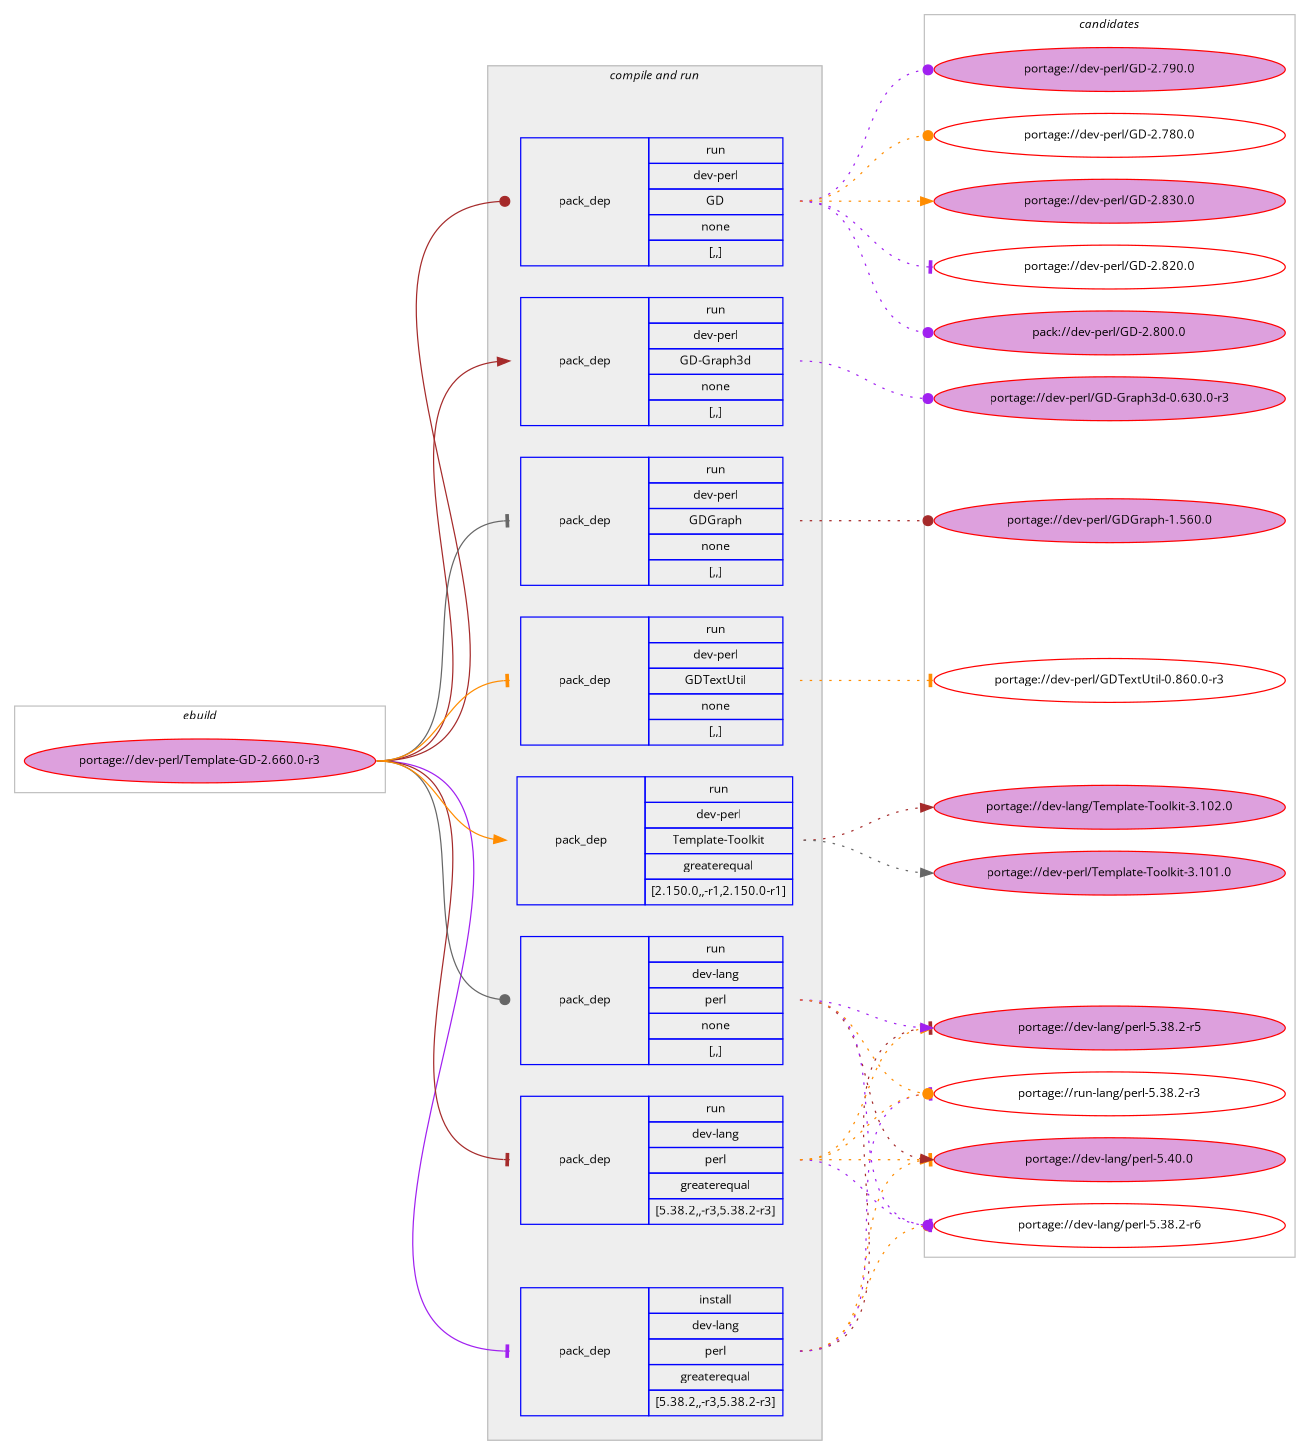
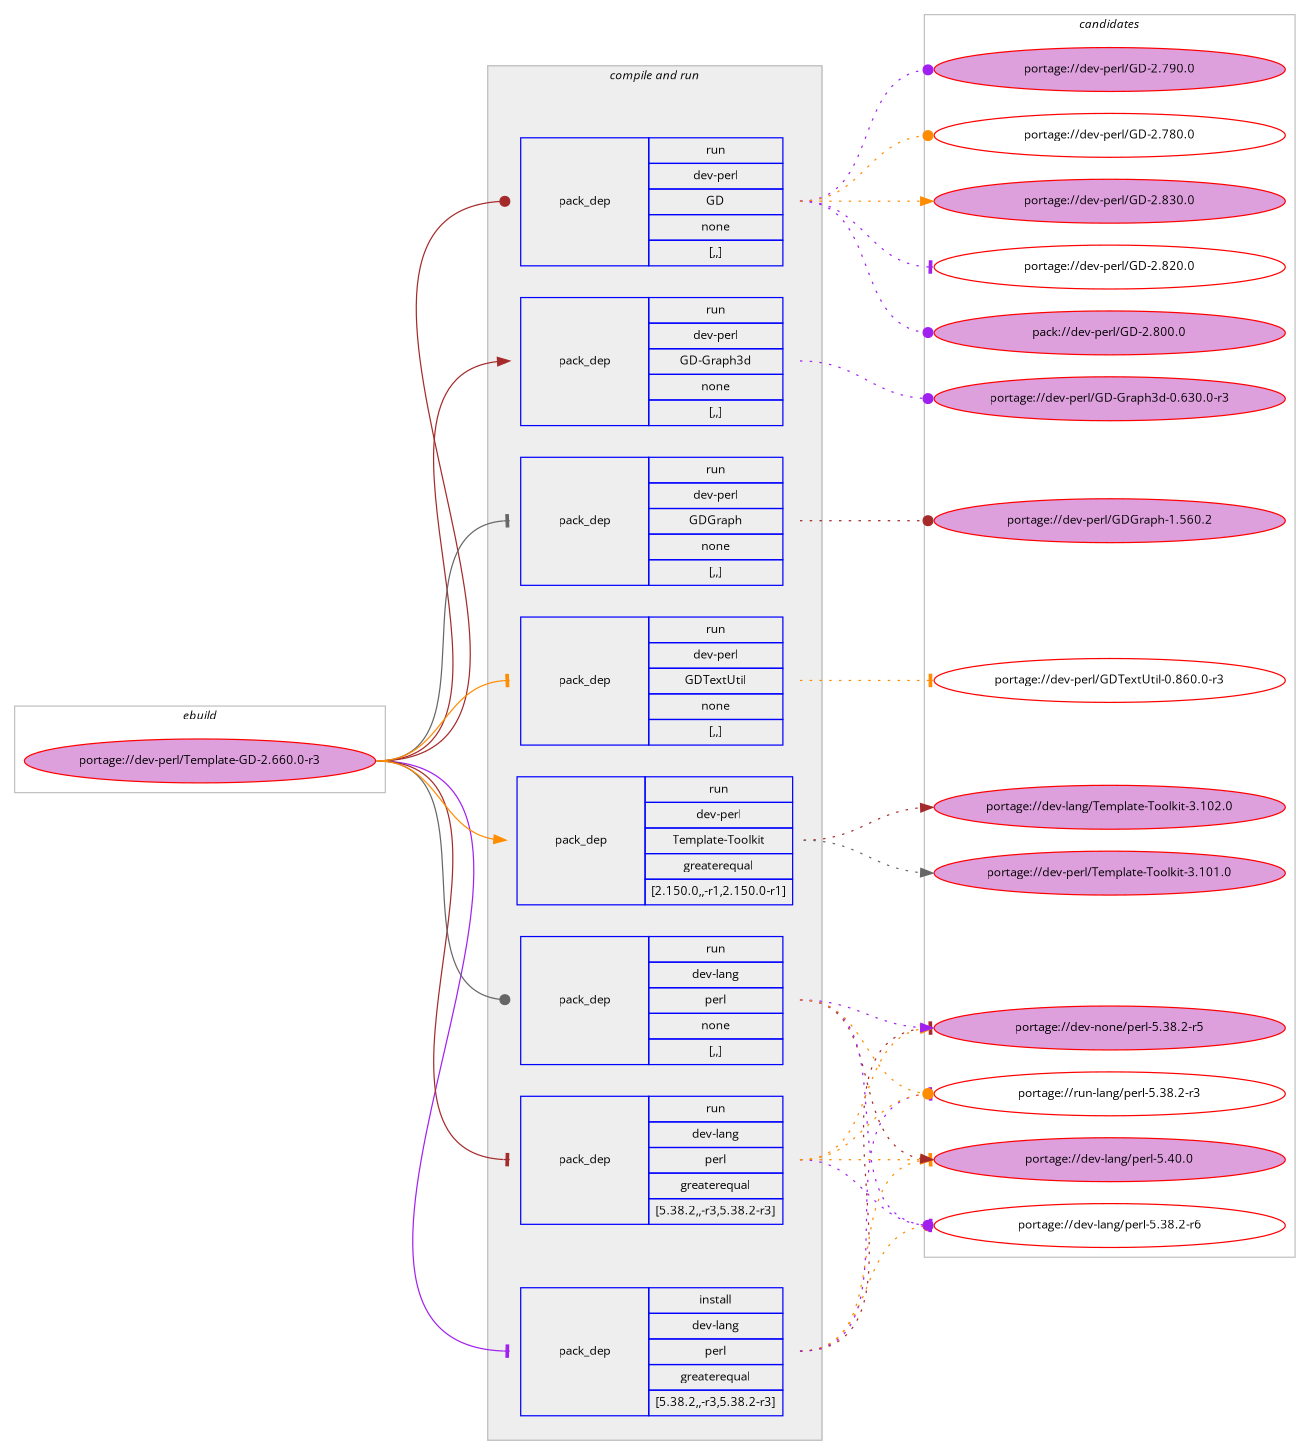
node "portage://dev-perl/GDGraph-1.560.0": label "portage://dev-perl/GDGraph-1.560.0" -> "portage://dev-perl/GDGraph-1.560.2"
node "portage://dev-lang/perl-5.38.2-r5": label "portage://dev-lang/perl-5.38.2-r5" -> "portage://dev-none/perl-5.38.2-r5"
